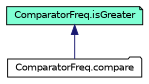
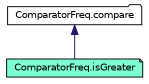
edge "ComparatorFreq.compare" -> "ComparatorFreq.isGreater": reversed
